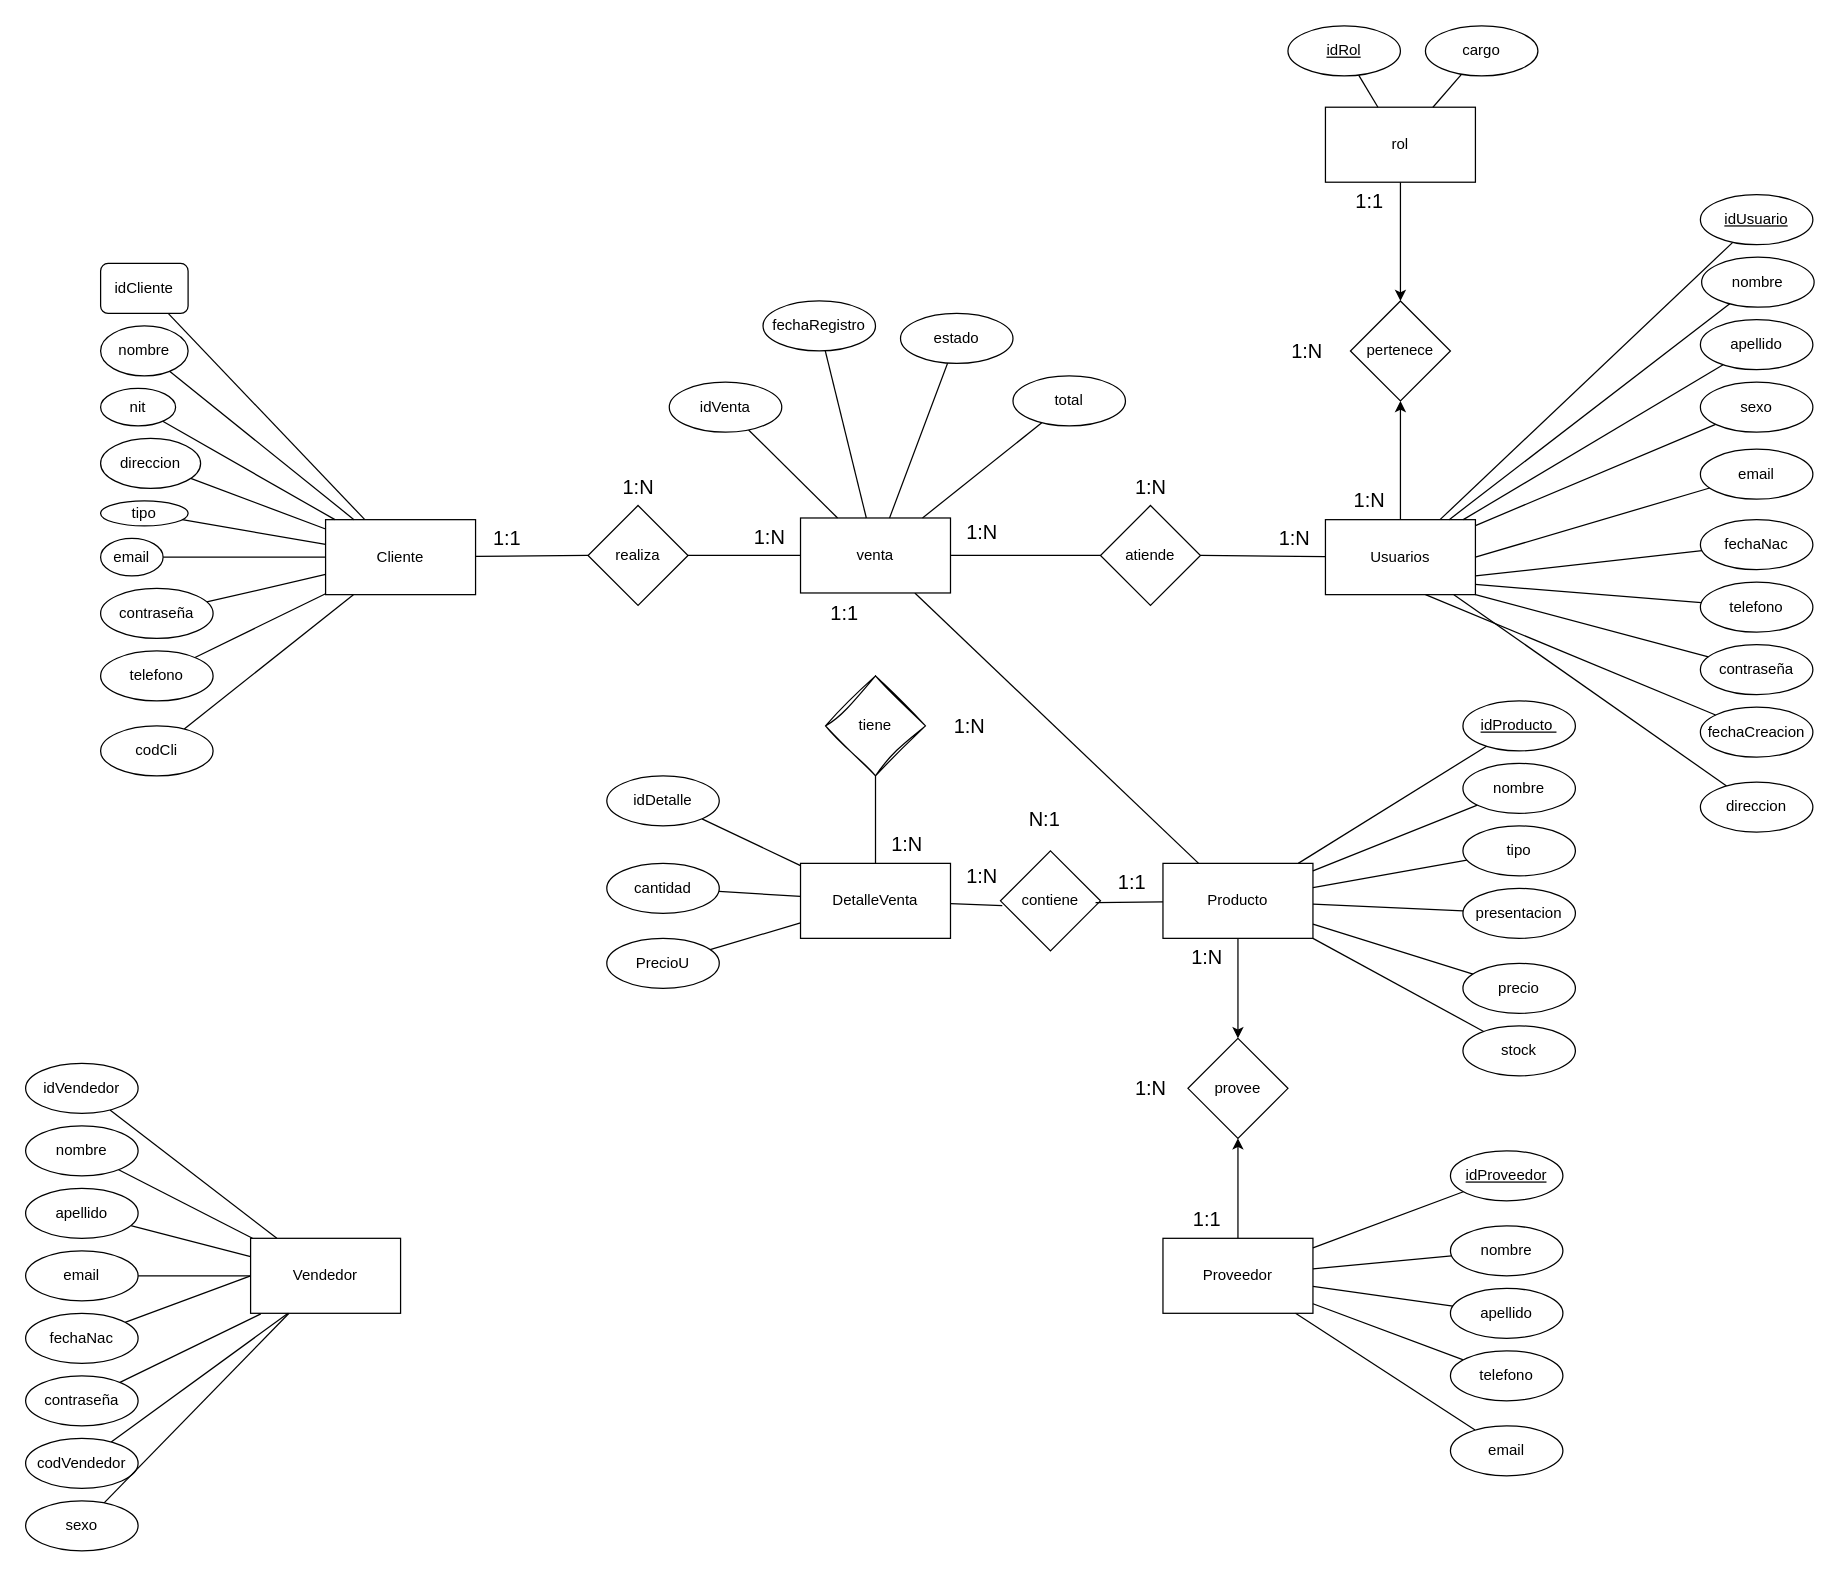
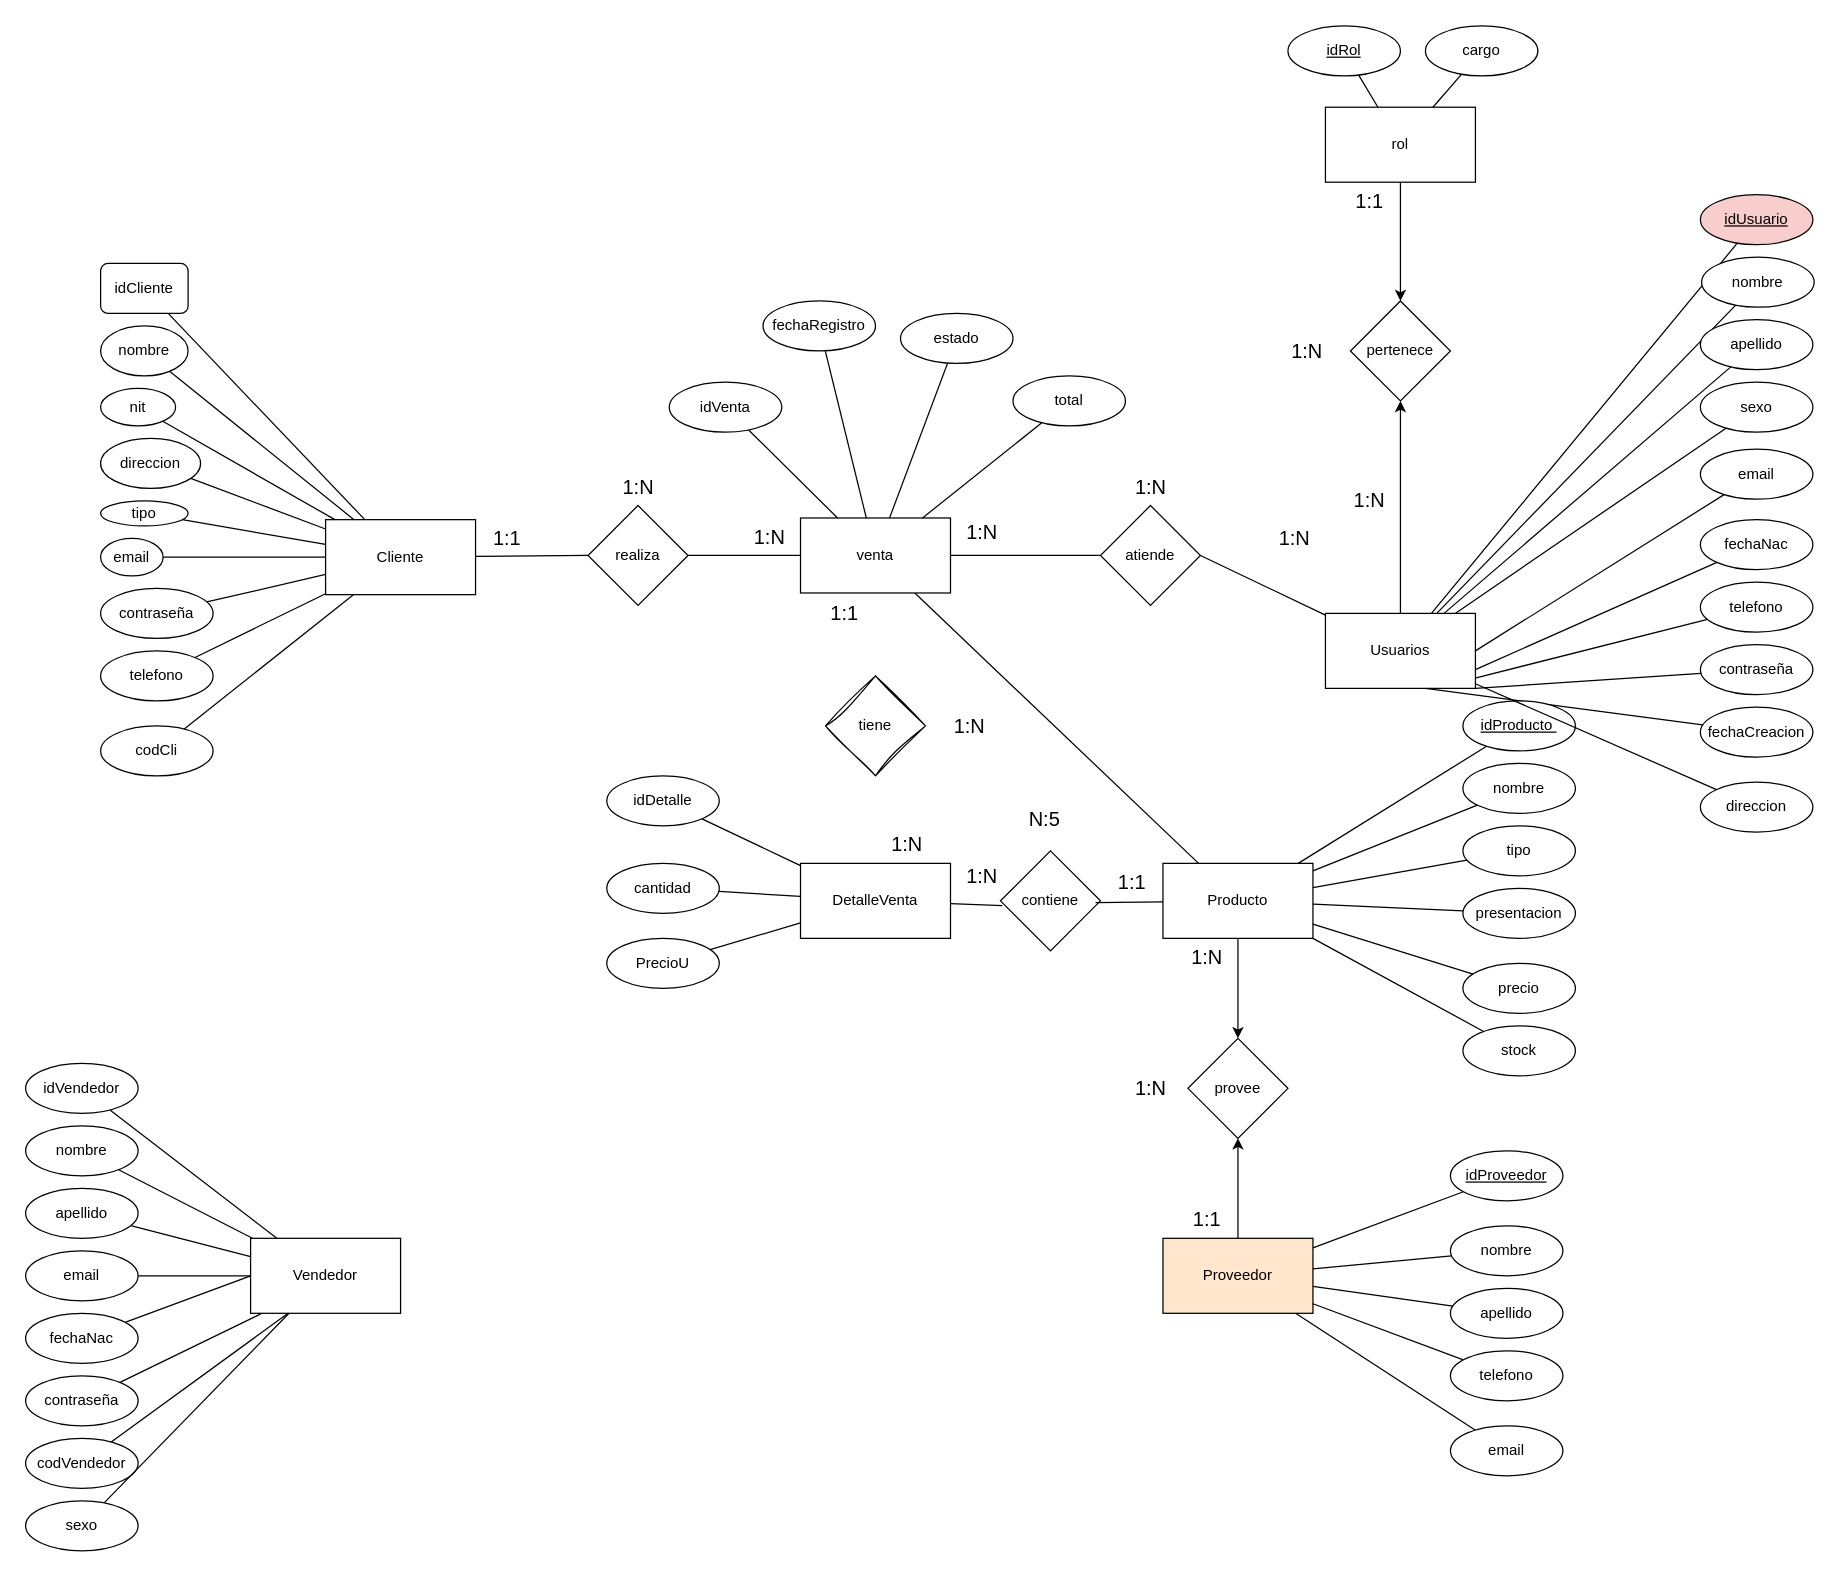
node "idUsuario": fillcolor #ffffff -> #f8cecc
node "Usuarios": moved (1401, 557) -> (1401, 651)
edge "tiene" -- "DetalleVenta": removed
node "N:1": label "N:1" -> "N:5"
node "Proveedor": fillcolor #ffffff -> #ffe6cc
